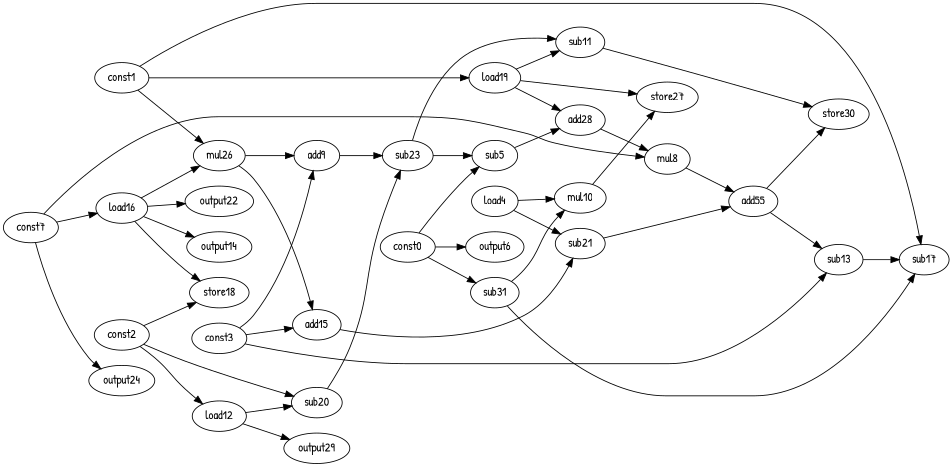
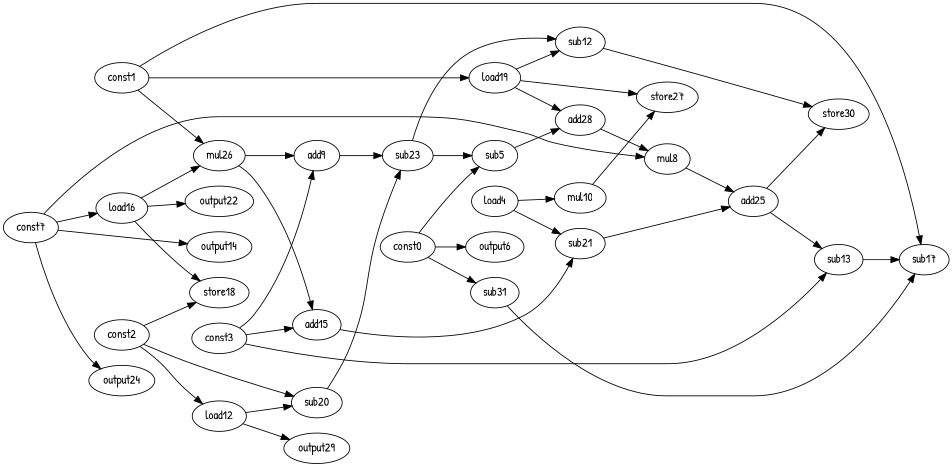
node "sub11": label "sub11" -> "sub12"
node "add55": label "add55" -> "add25"
edge "load16" -> "output14": now "const7" -> "output14"
edge "sub31" -> "mul10": removed
